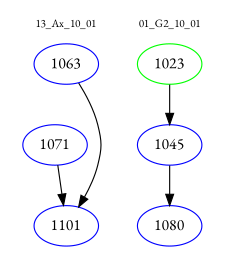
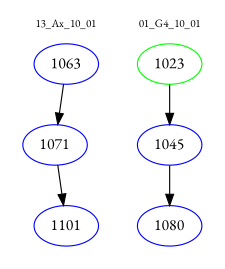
cluster "01_G2_10_01": label "01_G2_10_01" -> "01_G4_10_01"
edge "1063" -> "1101": now "1063" -> "1071"
